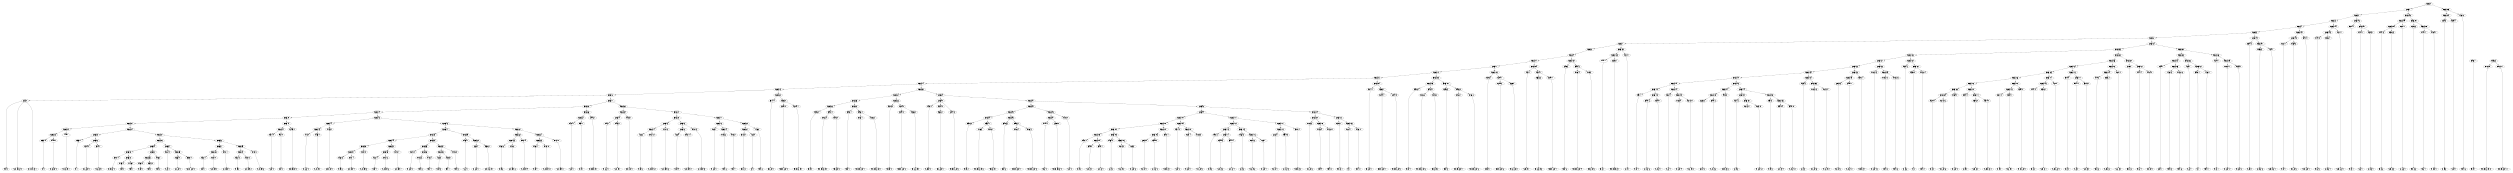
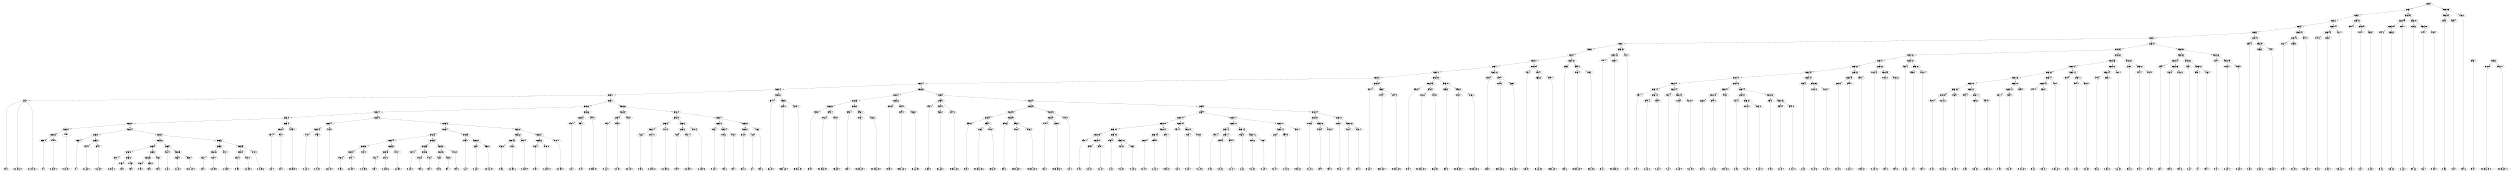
node "[D  G  B](11)": added
